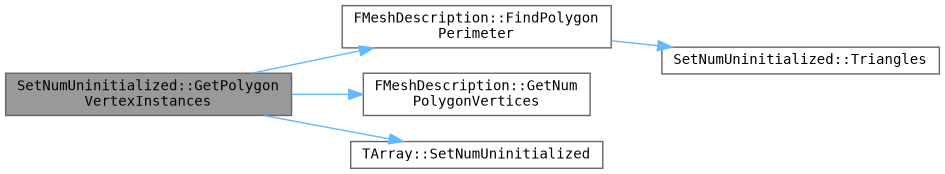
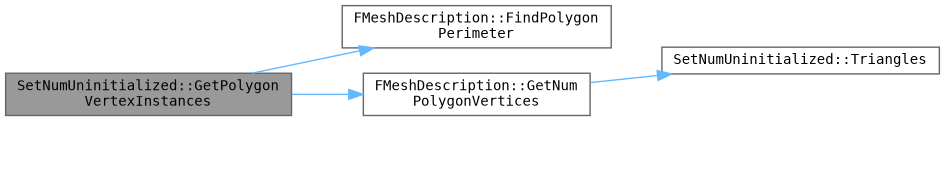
edge "FMeshDescription::FindPolygon Perimeter" -> "SetNumUninitialized::Triangles": now "FMeshDescription::GetNum PolygonVertices" -> "SetNumUninitialized::Triangles"
node "TArray::SetNumUninitialized": removed
